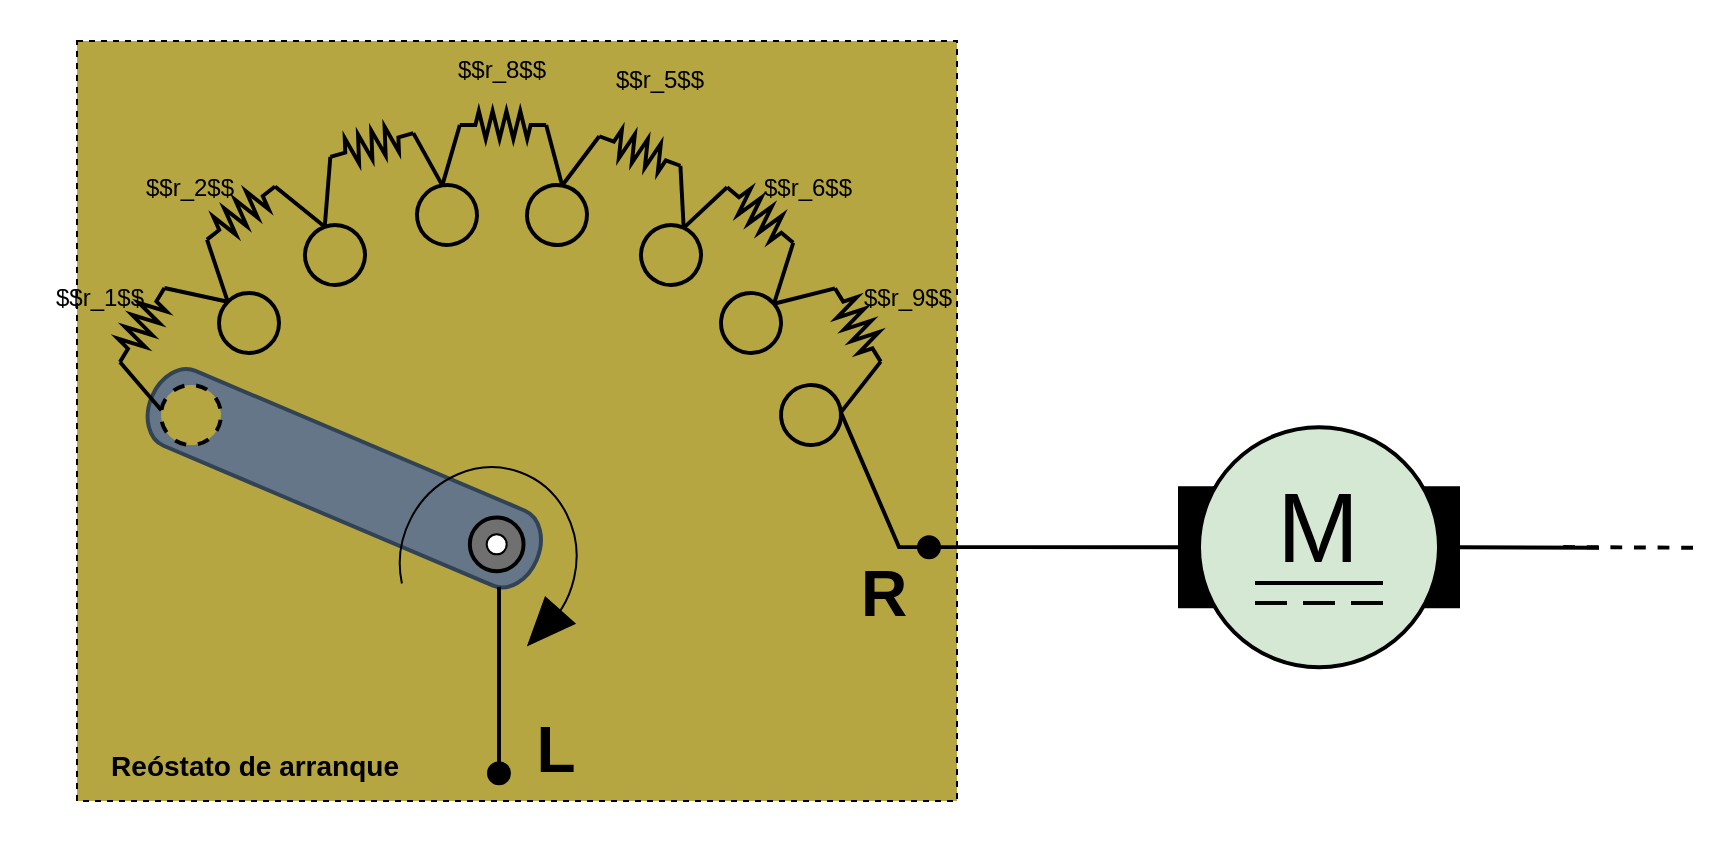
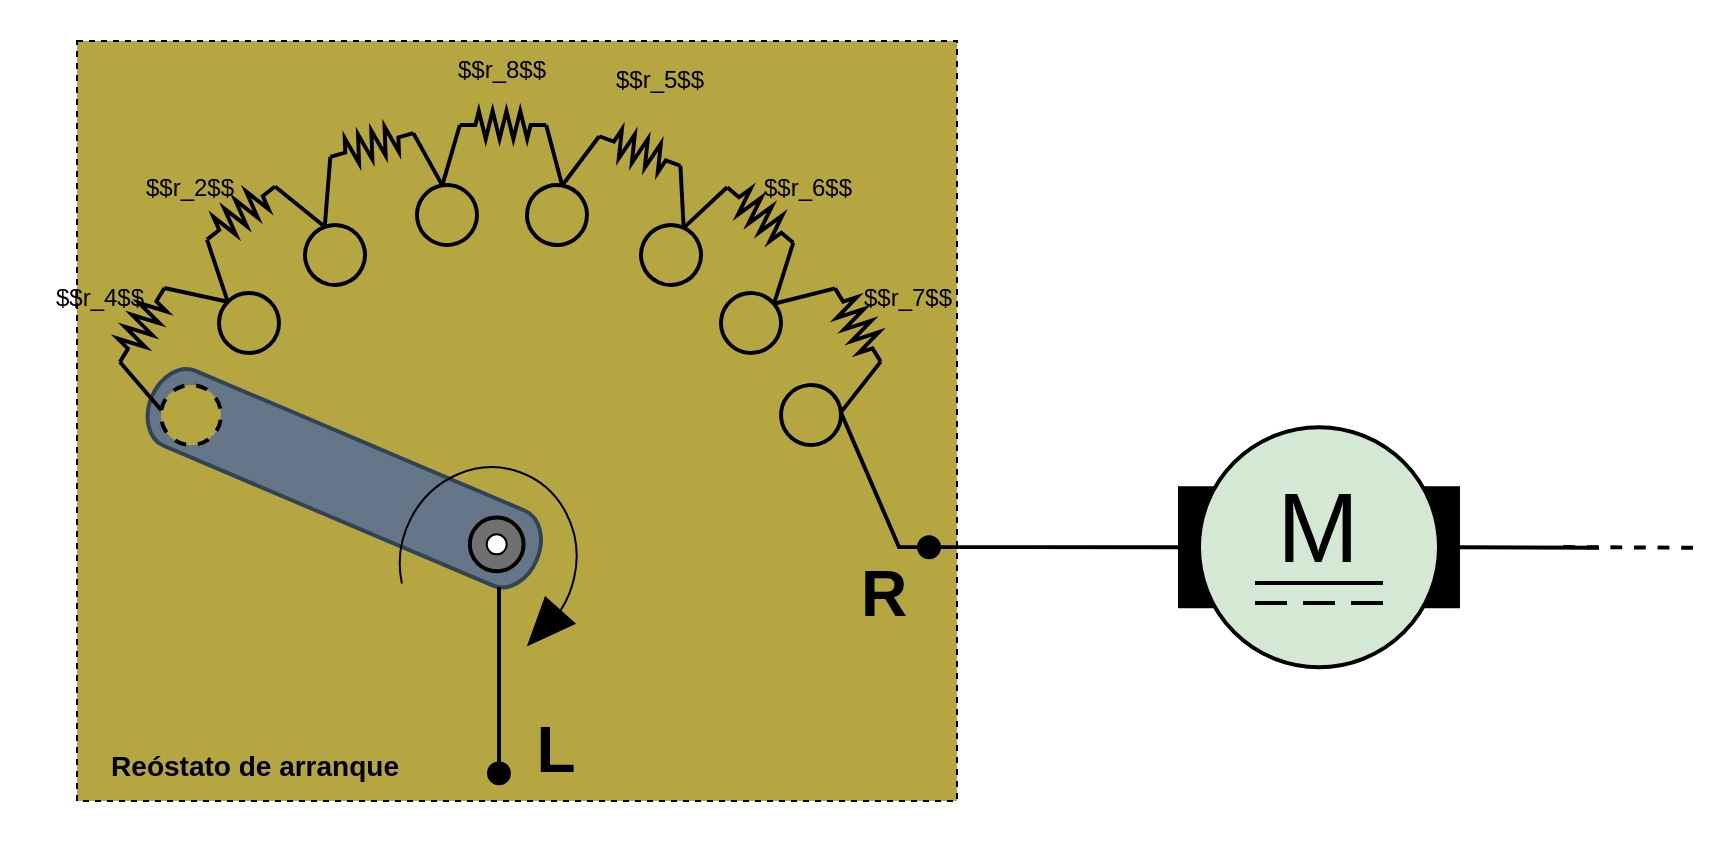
node "$$r_1$$": label "$$r_1$$" -> "$$r_4$$"
node "$$r_9$$": label "$$r_9$$" -> "$$r_7$$"
